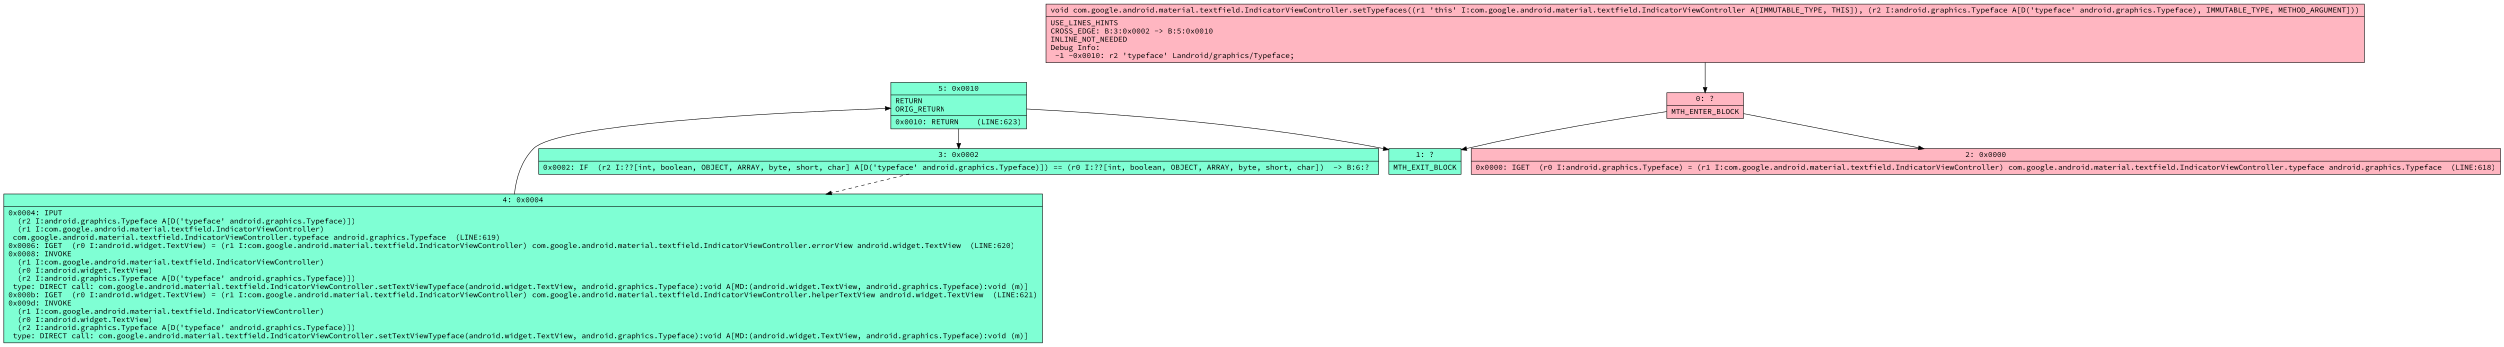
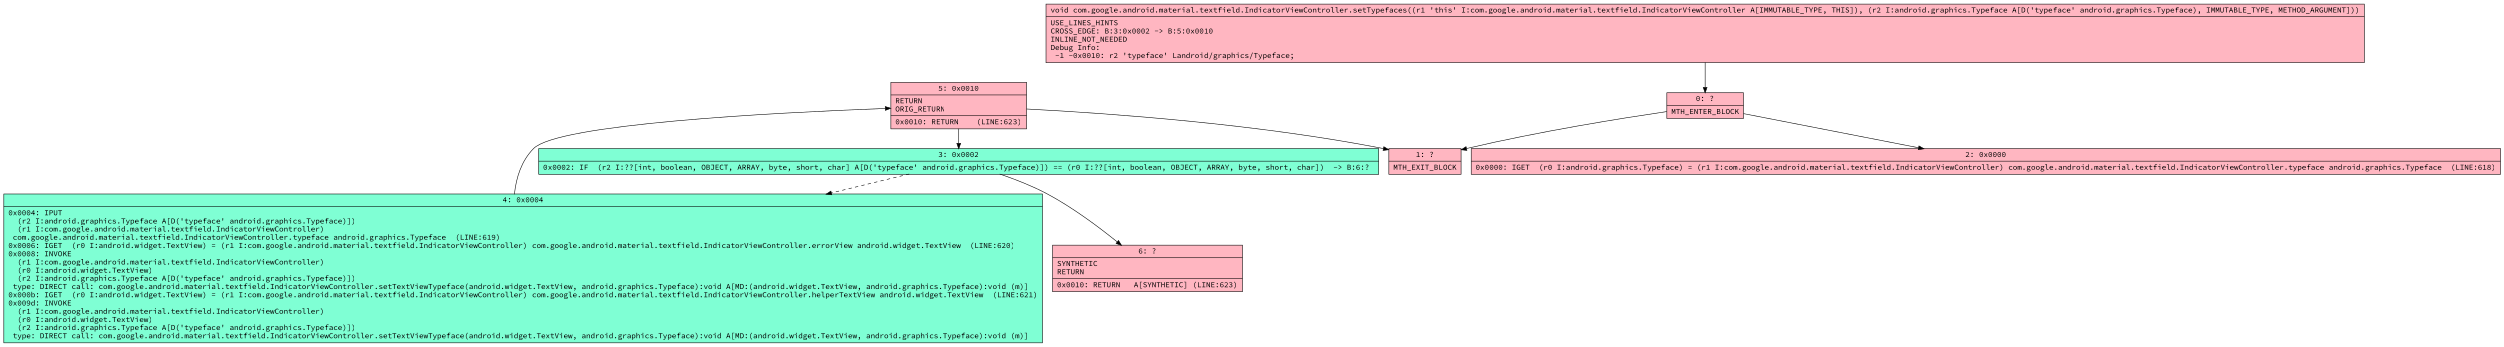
node "5: 0x0010": fillcolor aquamarine -> lightpink
node "1: ?": fillcolor aquamarine -> lightpink
node "6: ?": added
